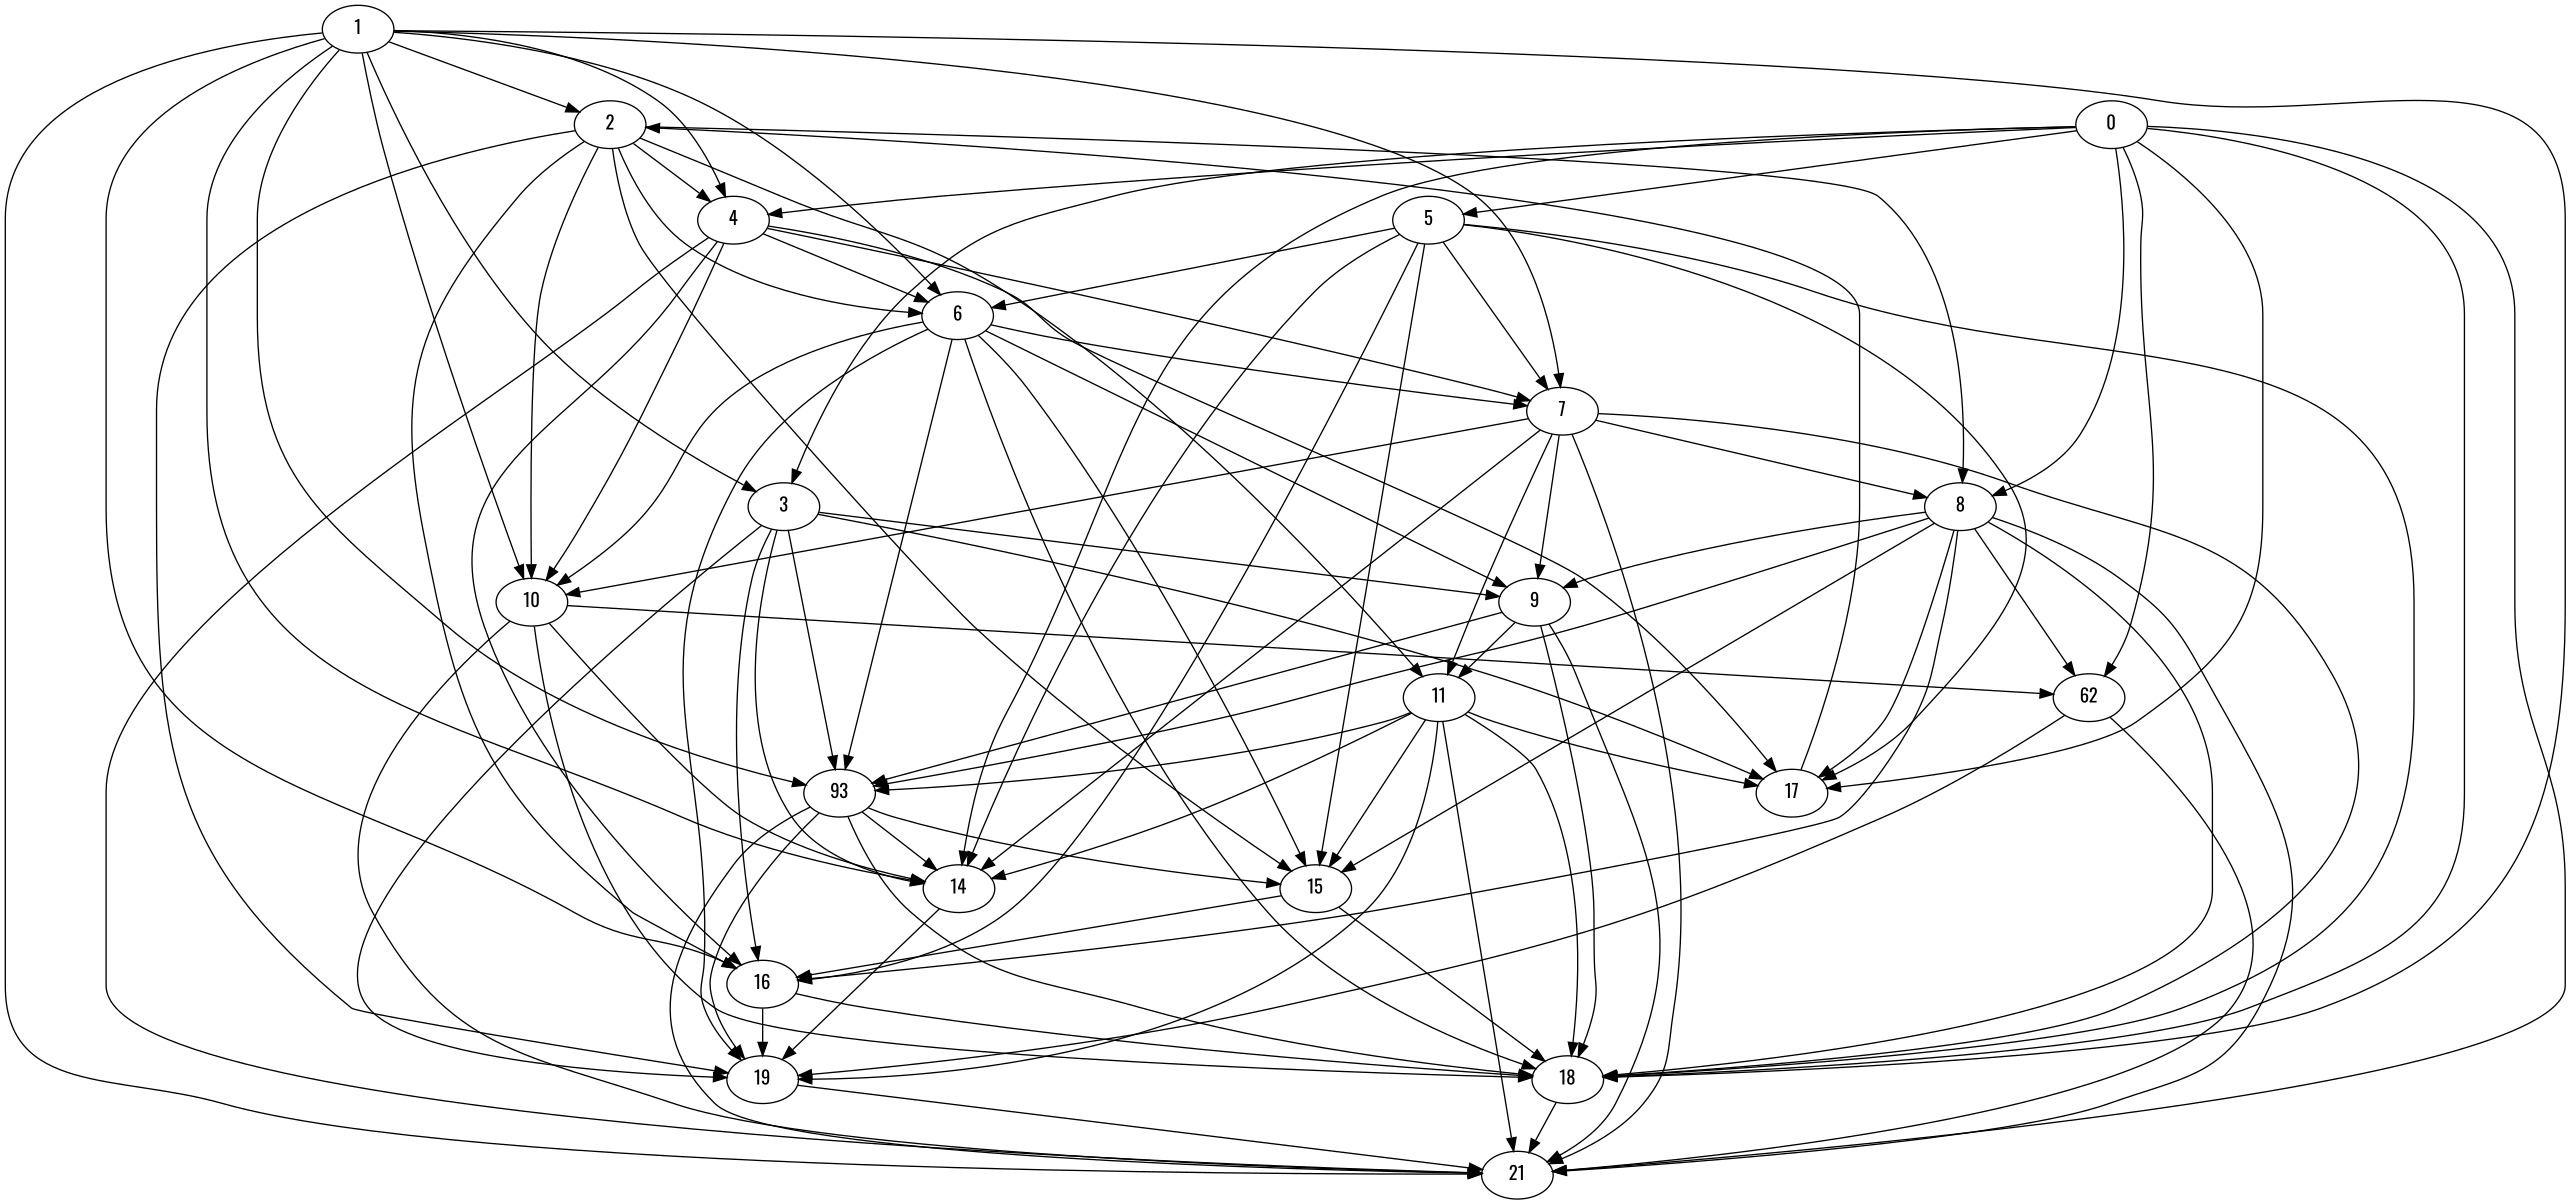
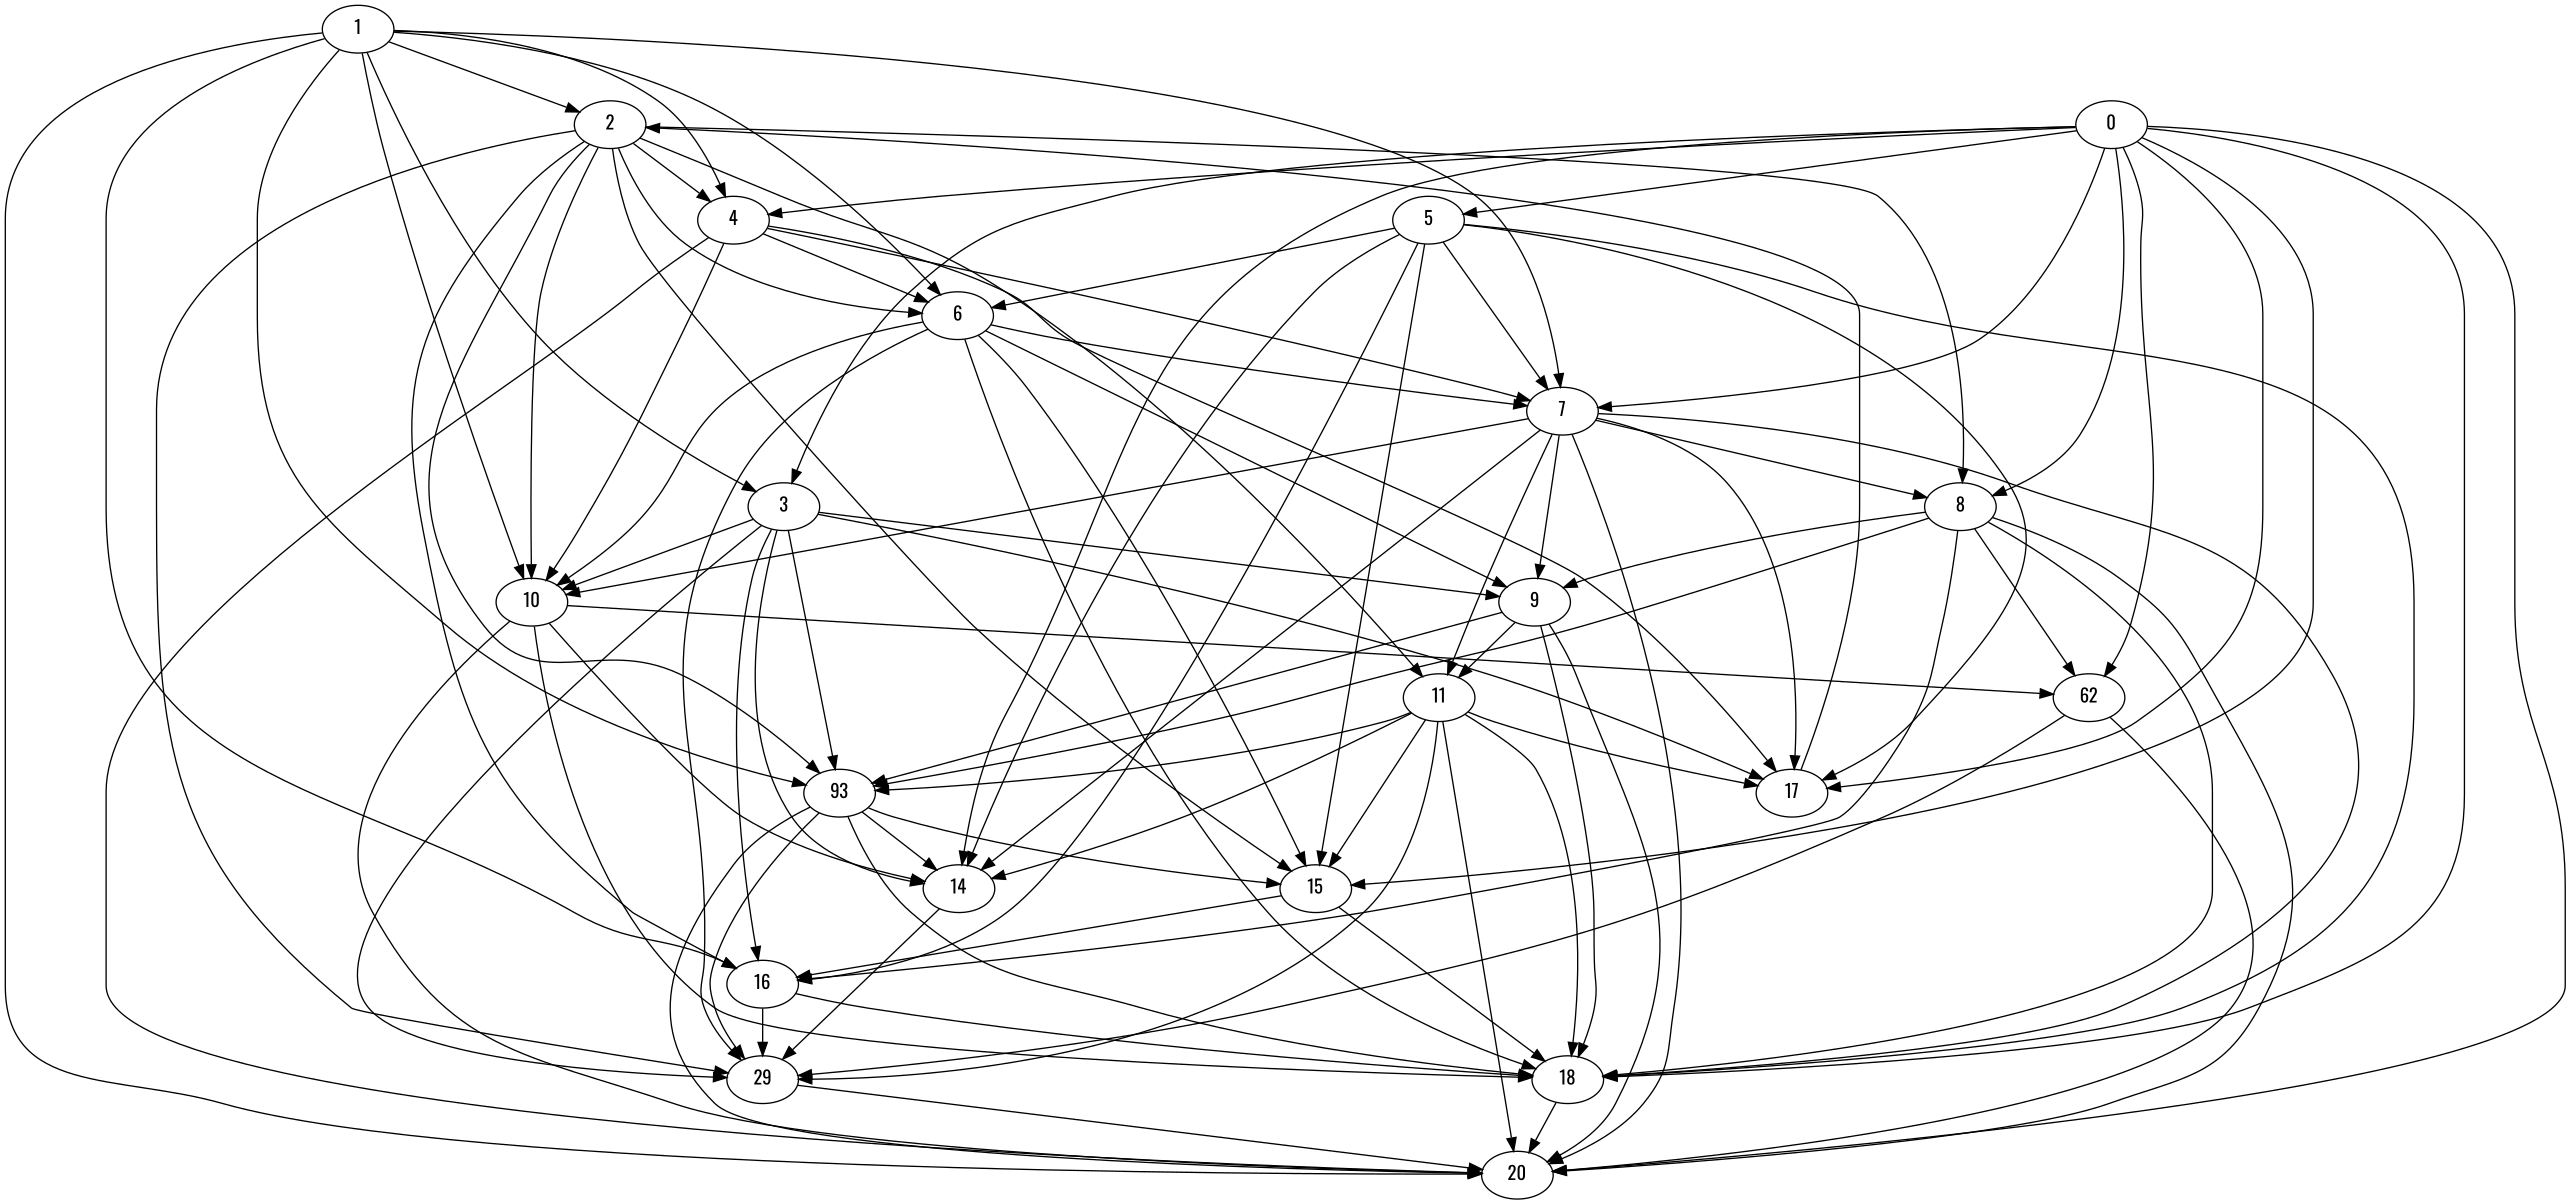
edge "1" -> "18": removed
edge "0" -> "7": added
edge "3" -> "10": added
edge "6" -> "93": now "2" -> "93"
edge "4" -> "16": removed
edge "1" -> "14": removed
edge "8" -> "17": now "7" -> "17"
edge "8" -> "15": now "0" -> "15"
node "19": label "19" -> "29"
node "21": label "21" -> "20"
